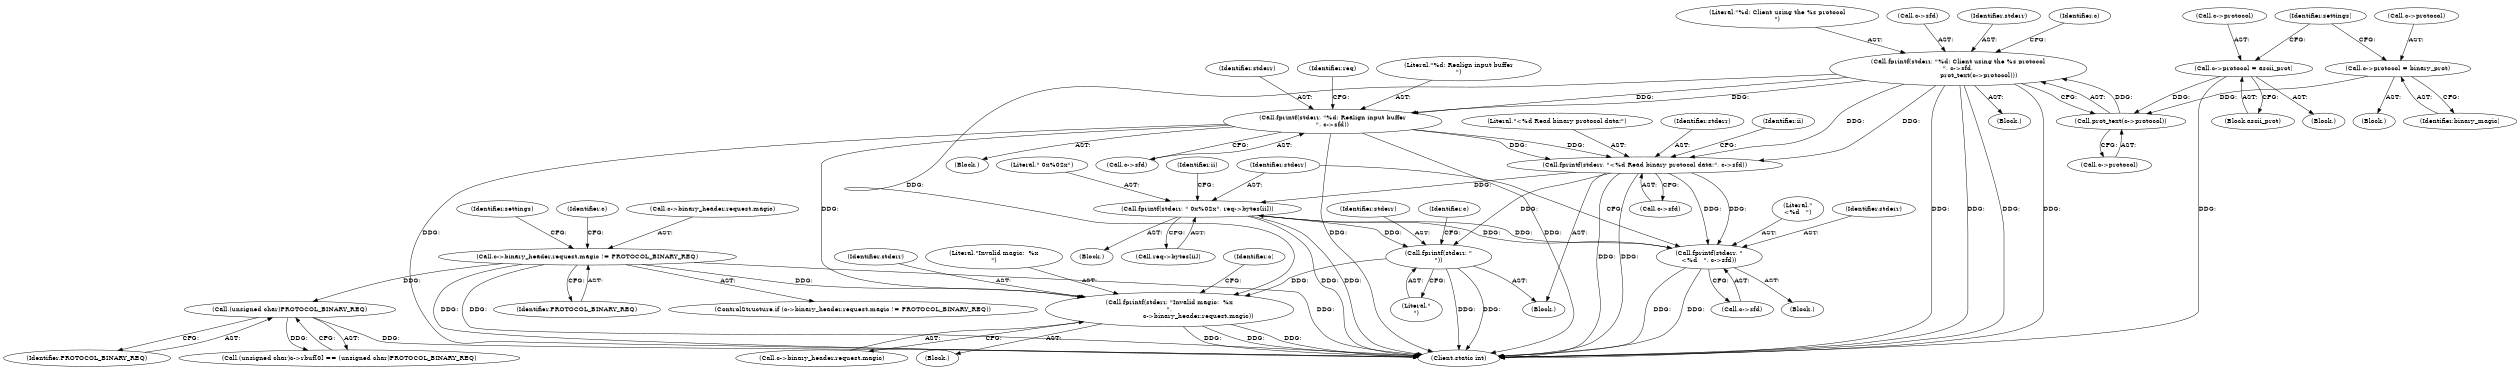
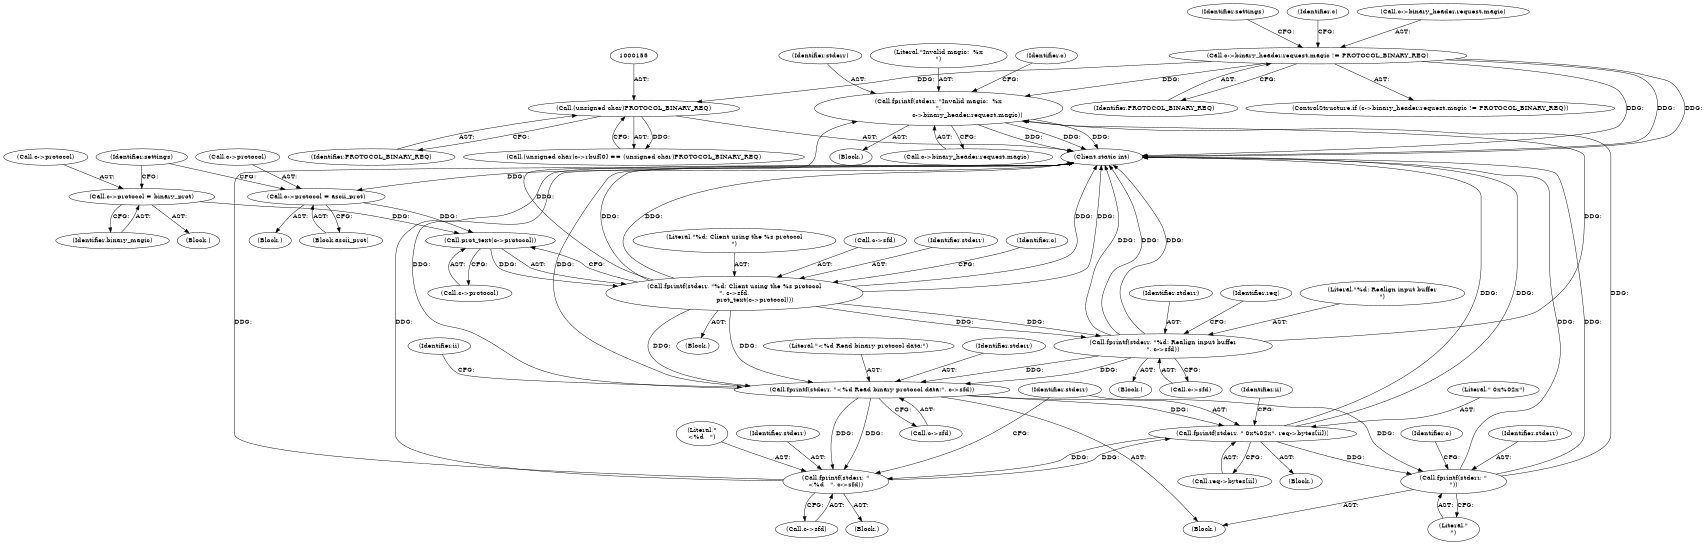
node "1000155": added
edge "(Call,(unsigned char)PROTOCOL_BINARY_REQ)" -> "(Client,static int)": label "DDG: " -> "AST: "
edge "(Call,c->protocol = ascii_prot)" -> "(Client,static int)": reversed
